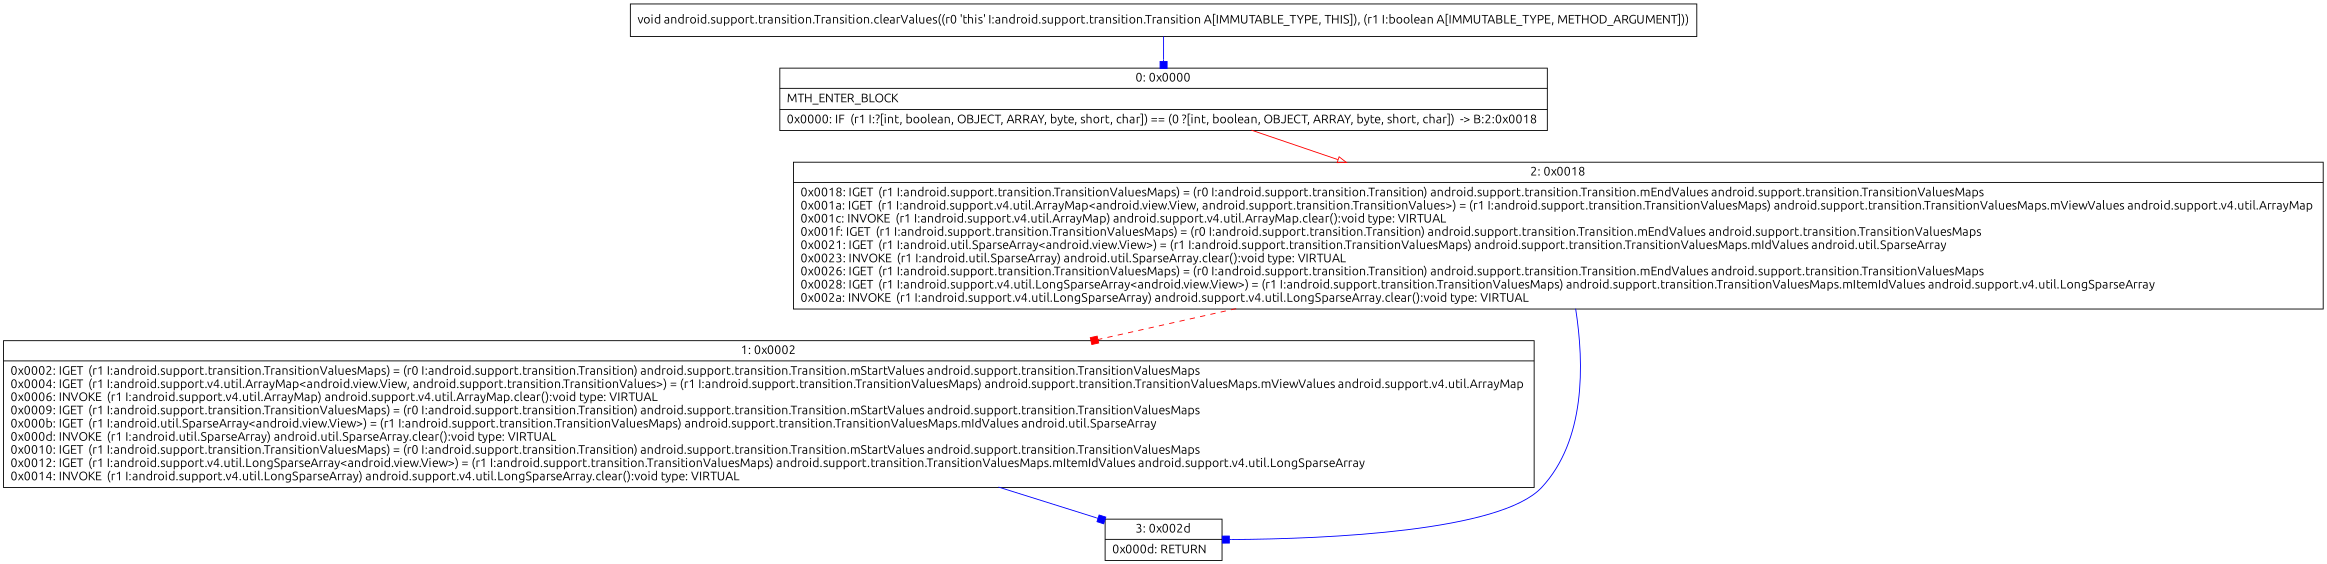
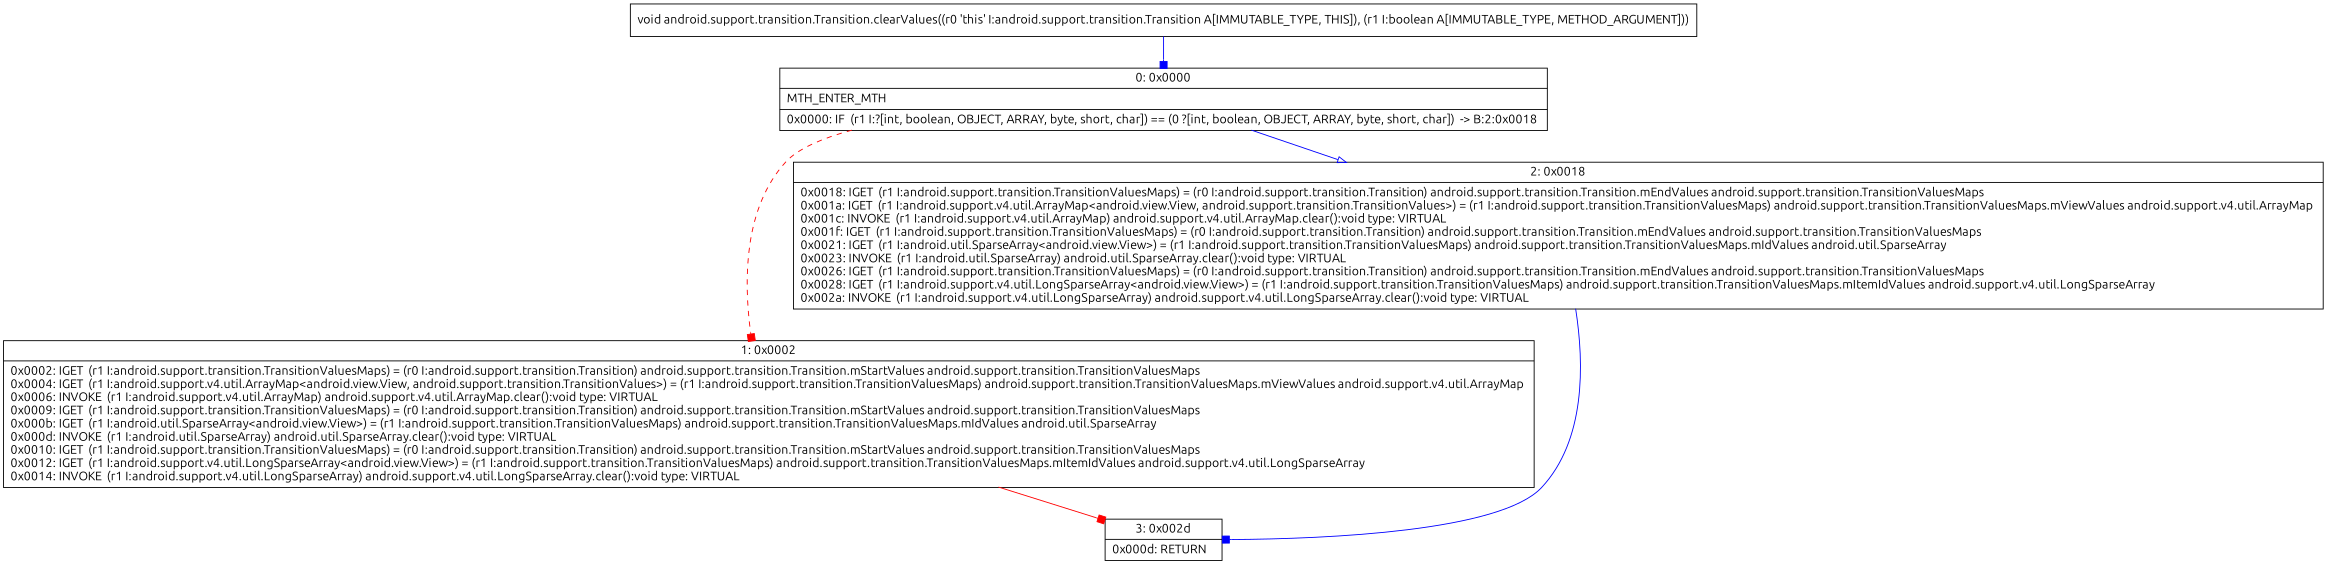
node "0: 0x0000": text "MTH_ENTER_BLOCK" -> "MTH_ENTER_MTH"
edge "0: 0x0000" -> "2: 0x0018": color red -> blue
edge "2: 0x0018" -> "1: 0x0002": now "0: 0x0000" -> "1: 0x0002"
edge "1: 0x0002" -> "3: 0x002d": color blue -> red
